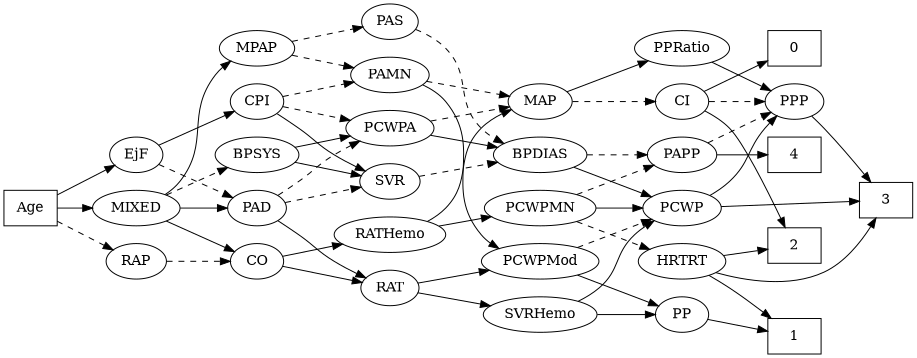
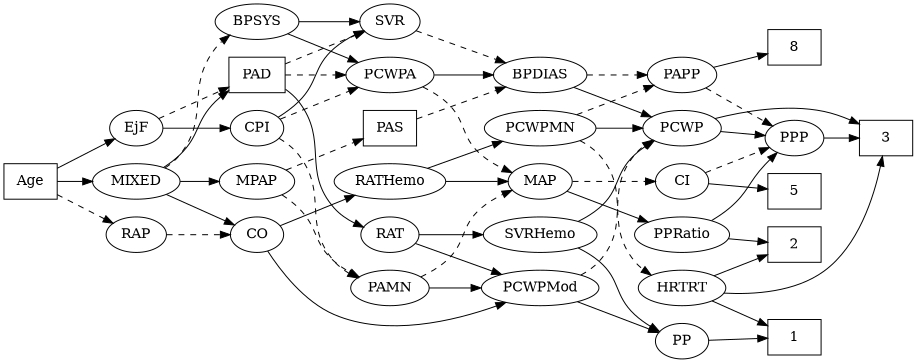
node "PAS": shape ellipse -> box
node "0": label "0" -> "5"
node "4": label "4" -> "8"
edge "CI" -> "2": now "PPRatio" -> "2"
node "PAD": shape ellipse -> box
edge "CO" -> "RAT": now "CO" -> "PCWPMod"
